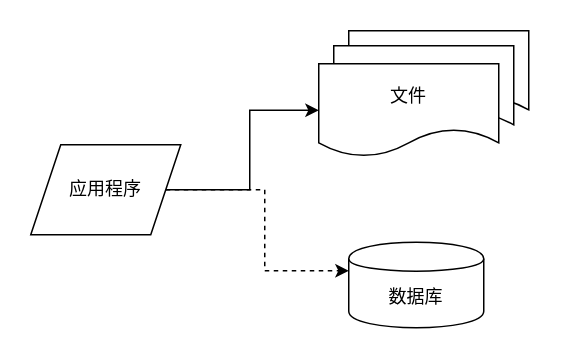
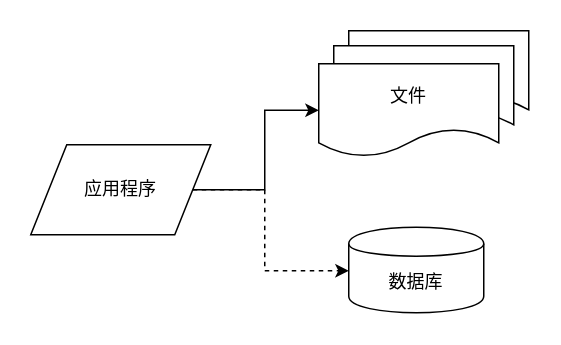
node "应用程序": size 150x90 -> 180x90
node "数据库": moved (416, 285) -> (416, 270)
